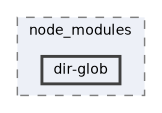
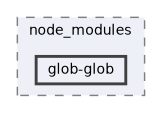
node "dir-glob": label "dir-glob" -> "glob-glob"
